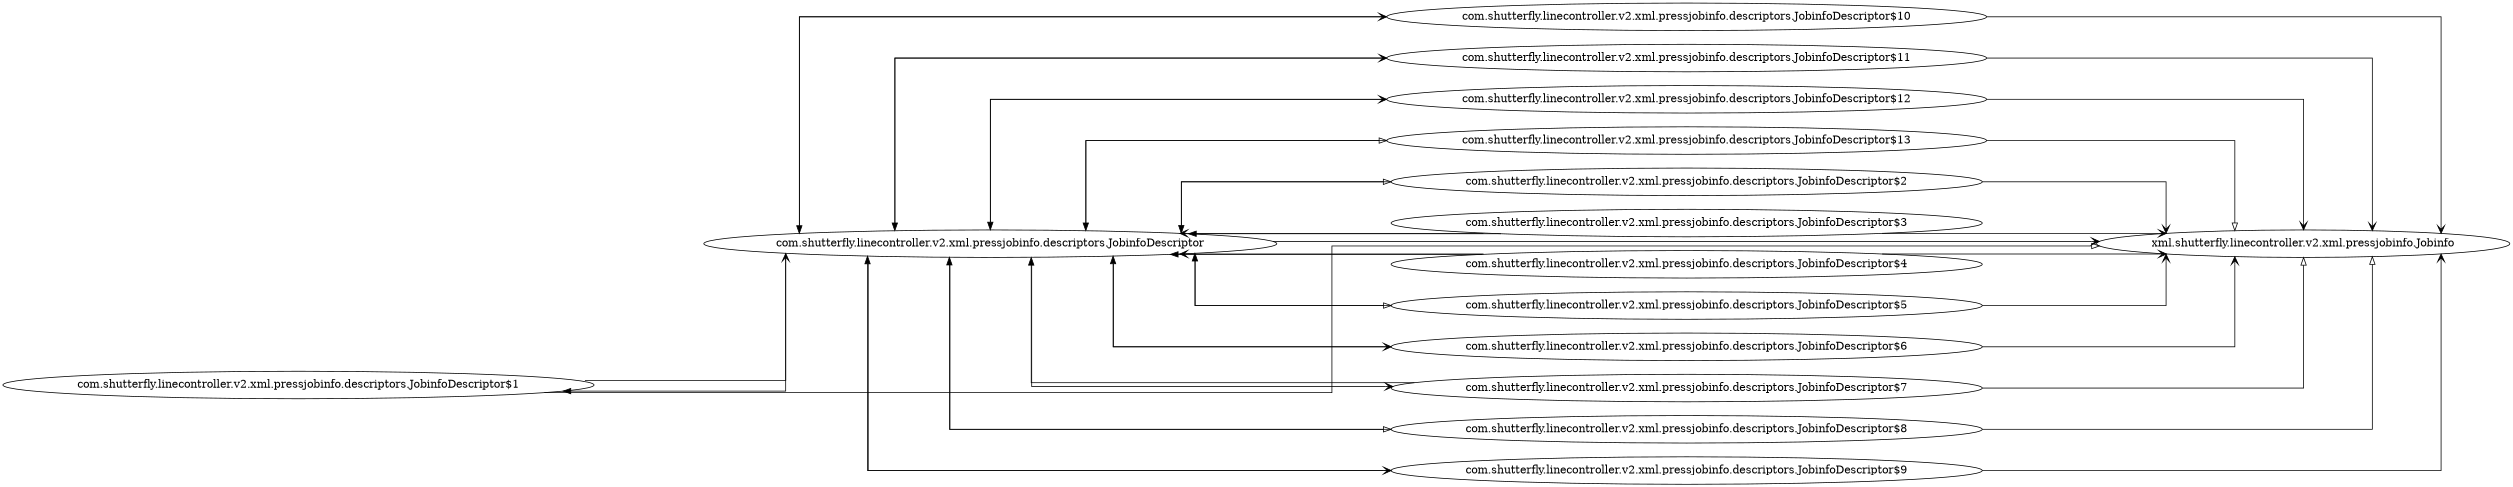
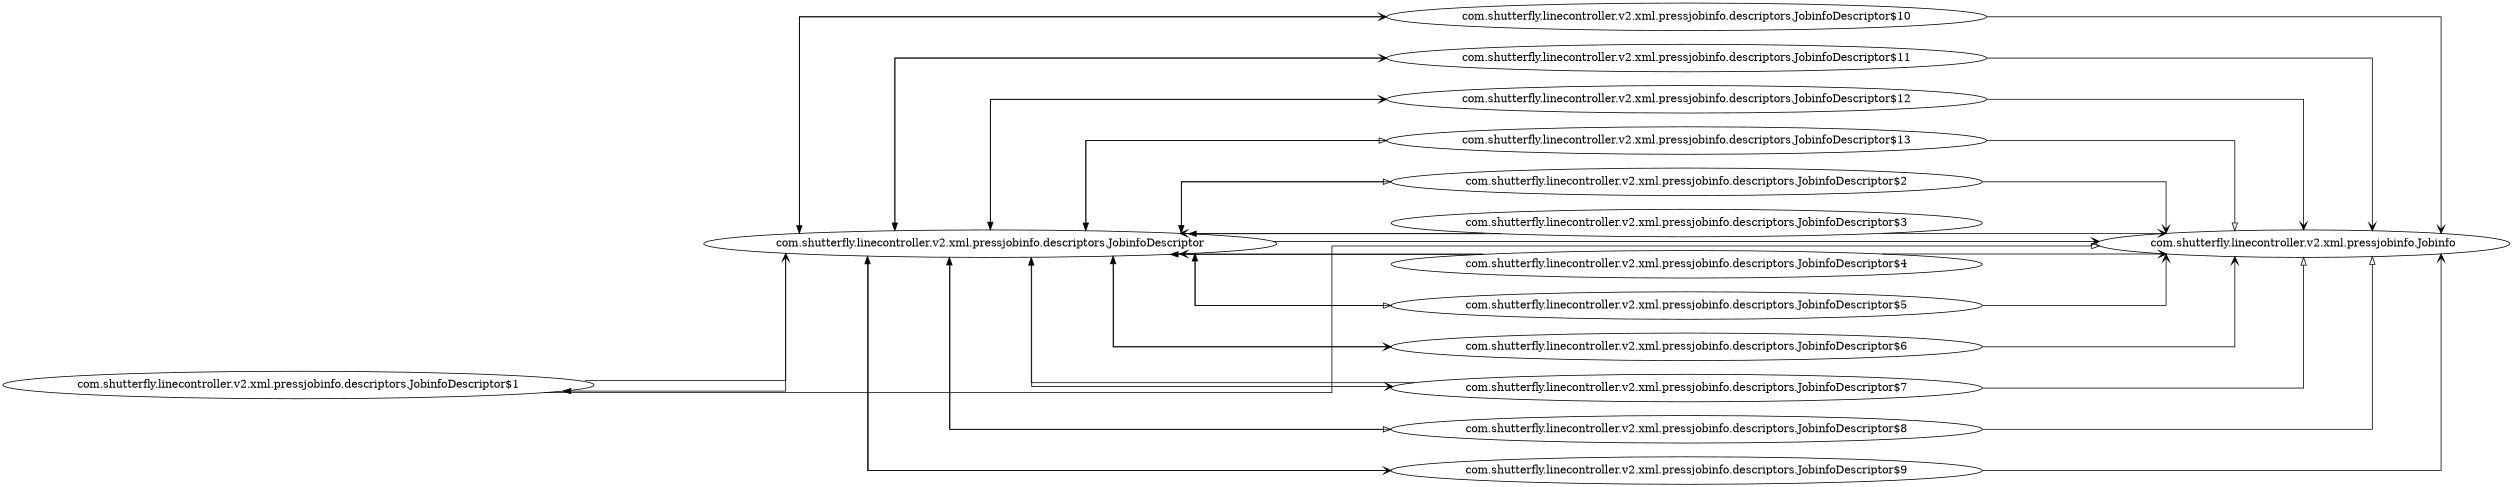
node "xml.shutterfly.linecontroller.v2.xml.pressjobinfo.Jobinfo": label "xml.shutterfly.linecontroller.v2.xml.pressjobinfo.Jobinfo" -> "com.shutterfly.linecontroller.v2.xml.pressjobinfo.Jobinfo"
